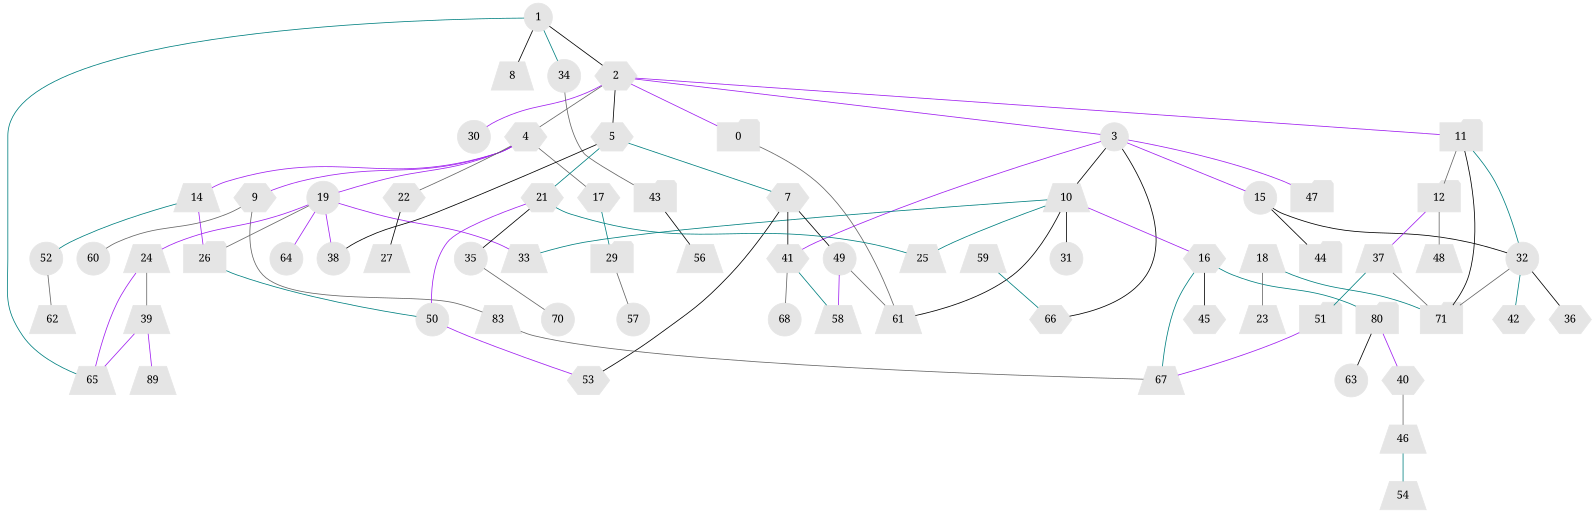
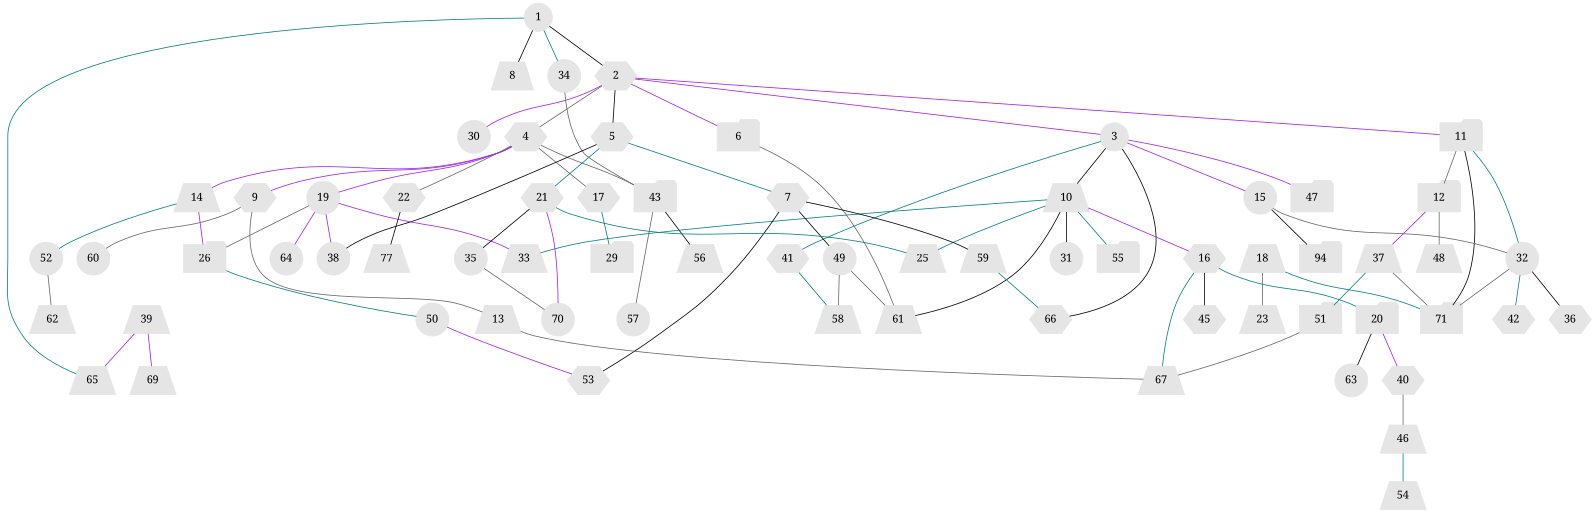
node "0": label "0" -> "6"
edge "4" -- "43": added
edge "3" -- "41": color purple -> teal
edge "7" -- "41": now "7" -- "59"
edge "15" -- "32": color black -> gray40
edge "21" -- "50": now "21" -- "70"
node "24": removed
node "27": label "27" -> "77"
node "55": added
node "44": label "44" -> "94"
edge "29" -- "57": now "43" -- "57"
edge "49" -- "58": color purple -> gray40
node "83": label "83" -> "13"
node "68": removed
node "80": label "80" -> "20"
edge "51" -- "67": color purple -> gray40
node "89": label "89" -> "69"
